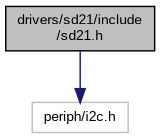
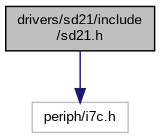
node "periph/i2c.h": label "periph/i2c.h" -> "periph/i7c.h"
